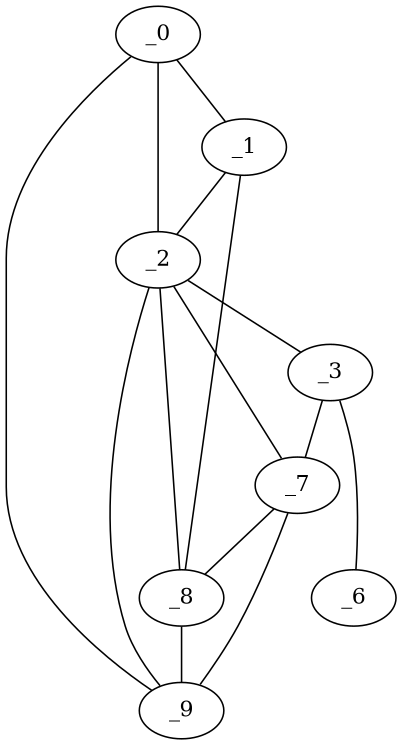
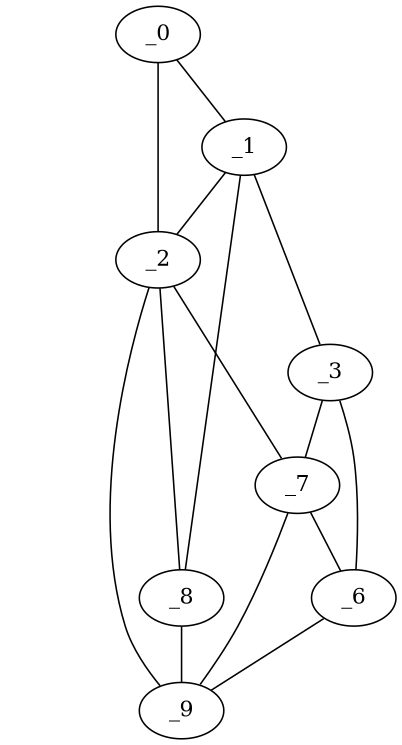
edge "_2" -- "_3": now "_1" -- "_3"
edge "_0" -- "_9": now "_6" -- "_9"
edge "_7" -- "_8": now "_7" -- "_6"
